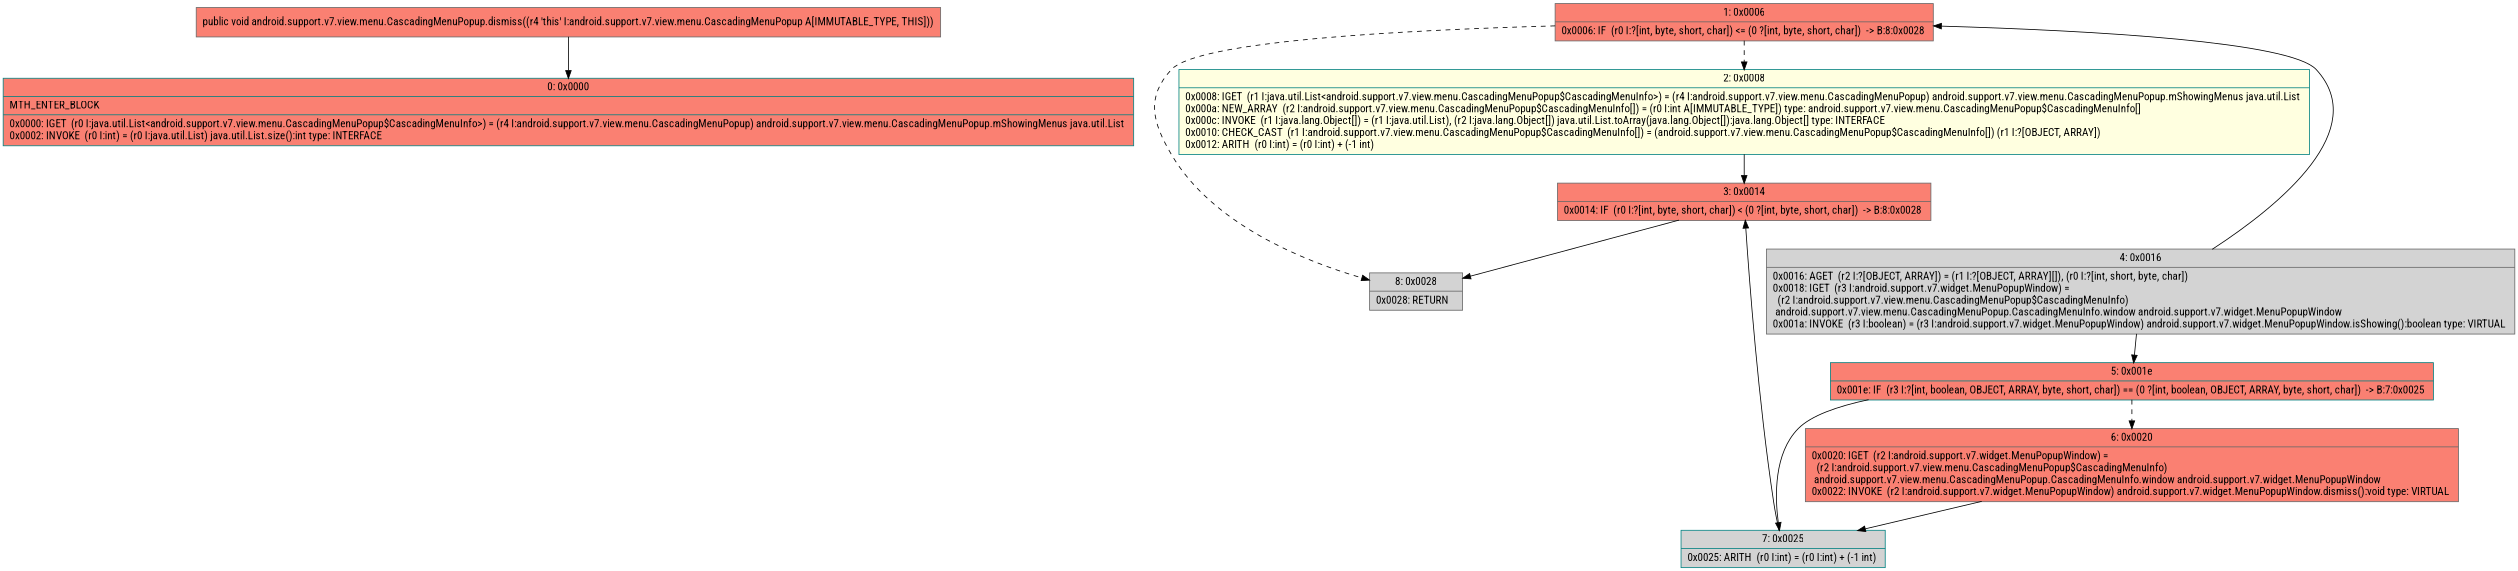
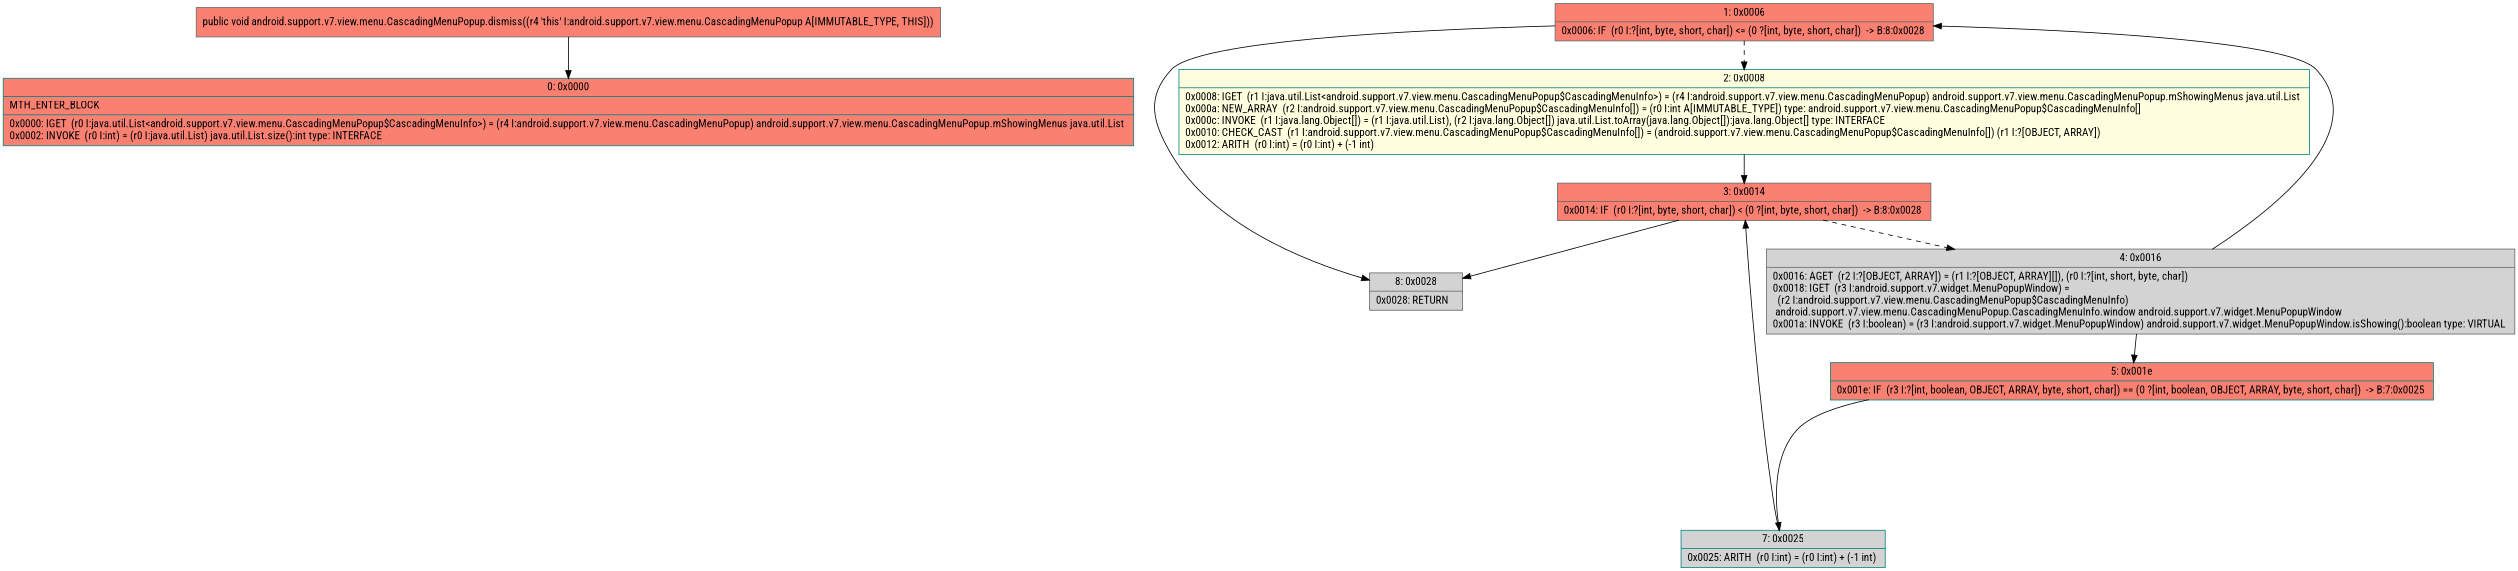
edge "1: 0x0006" -> "8: 0x0028": style dashed -> solid
edge "3: 0x0014" -> "4: 0x0016": added
node "6: 0x0020": removed
